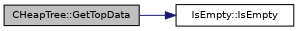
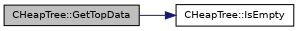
node "IsEmpty::IsEmpty": label "IsEmpty::IsEmpty" -> "CHeapTree::IsEmpty"
